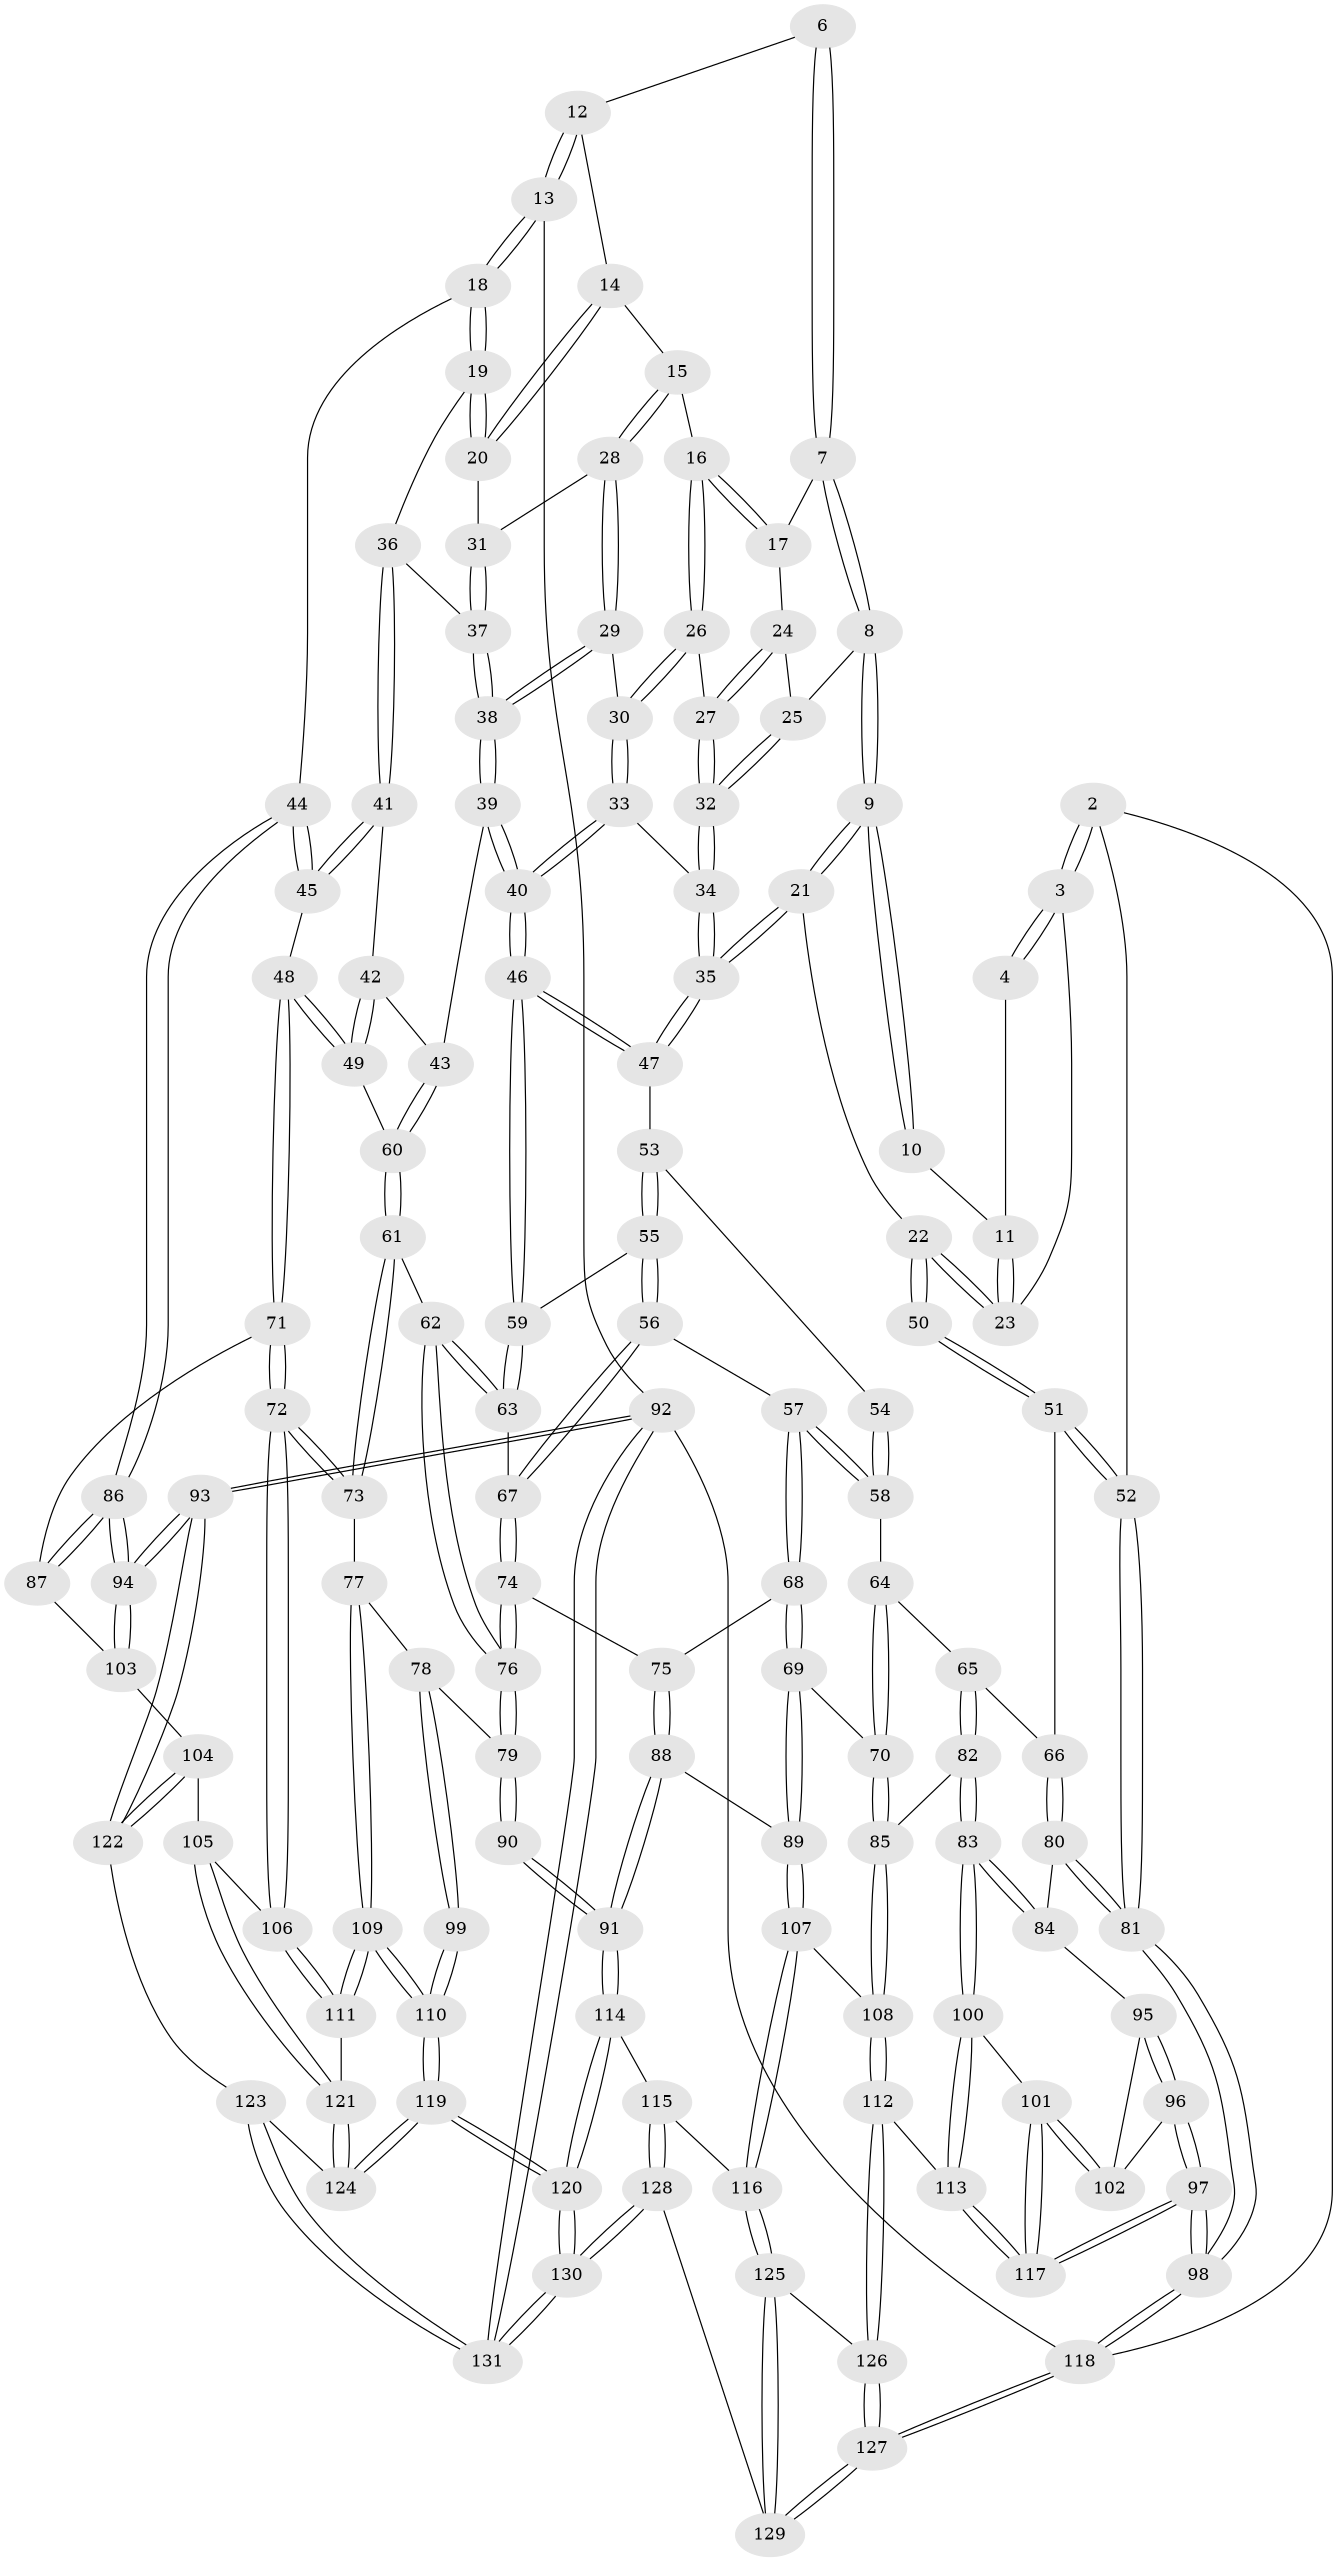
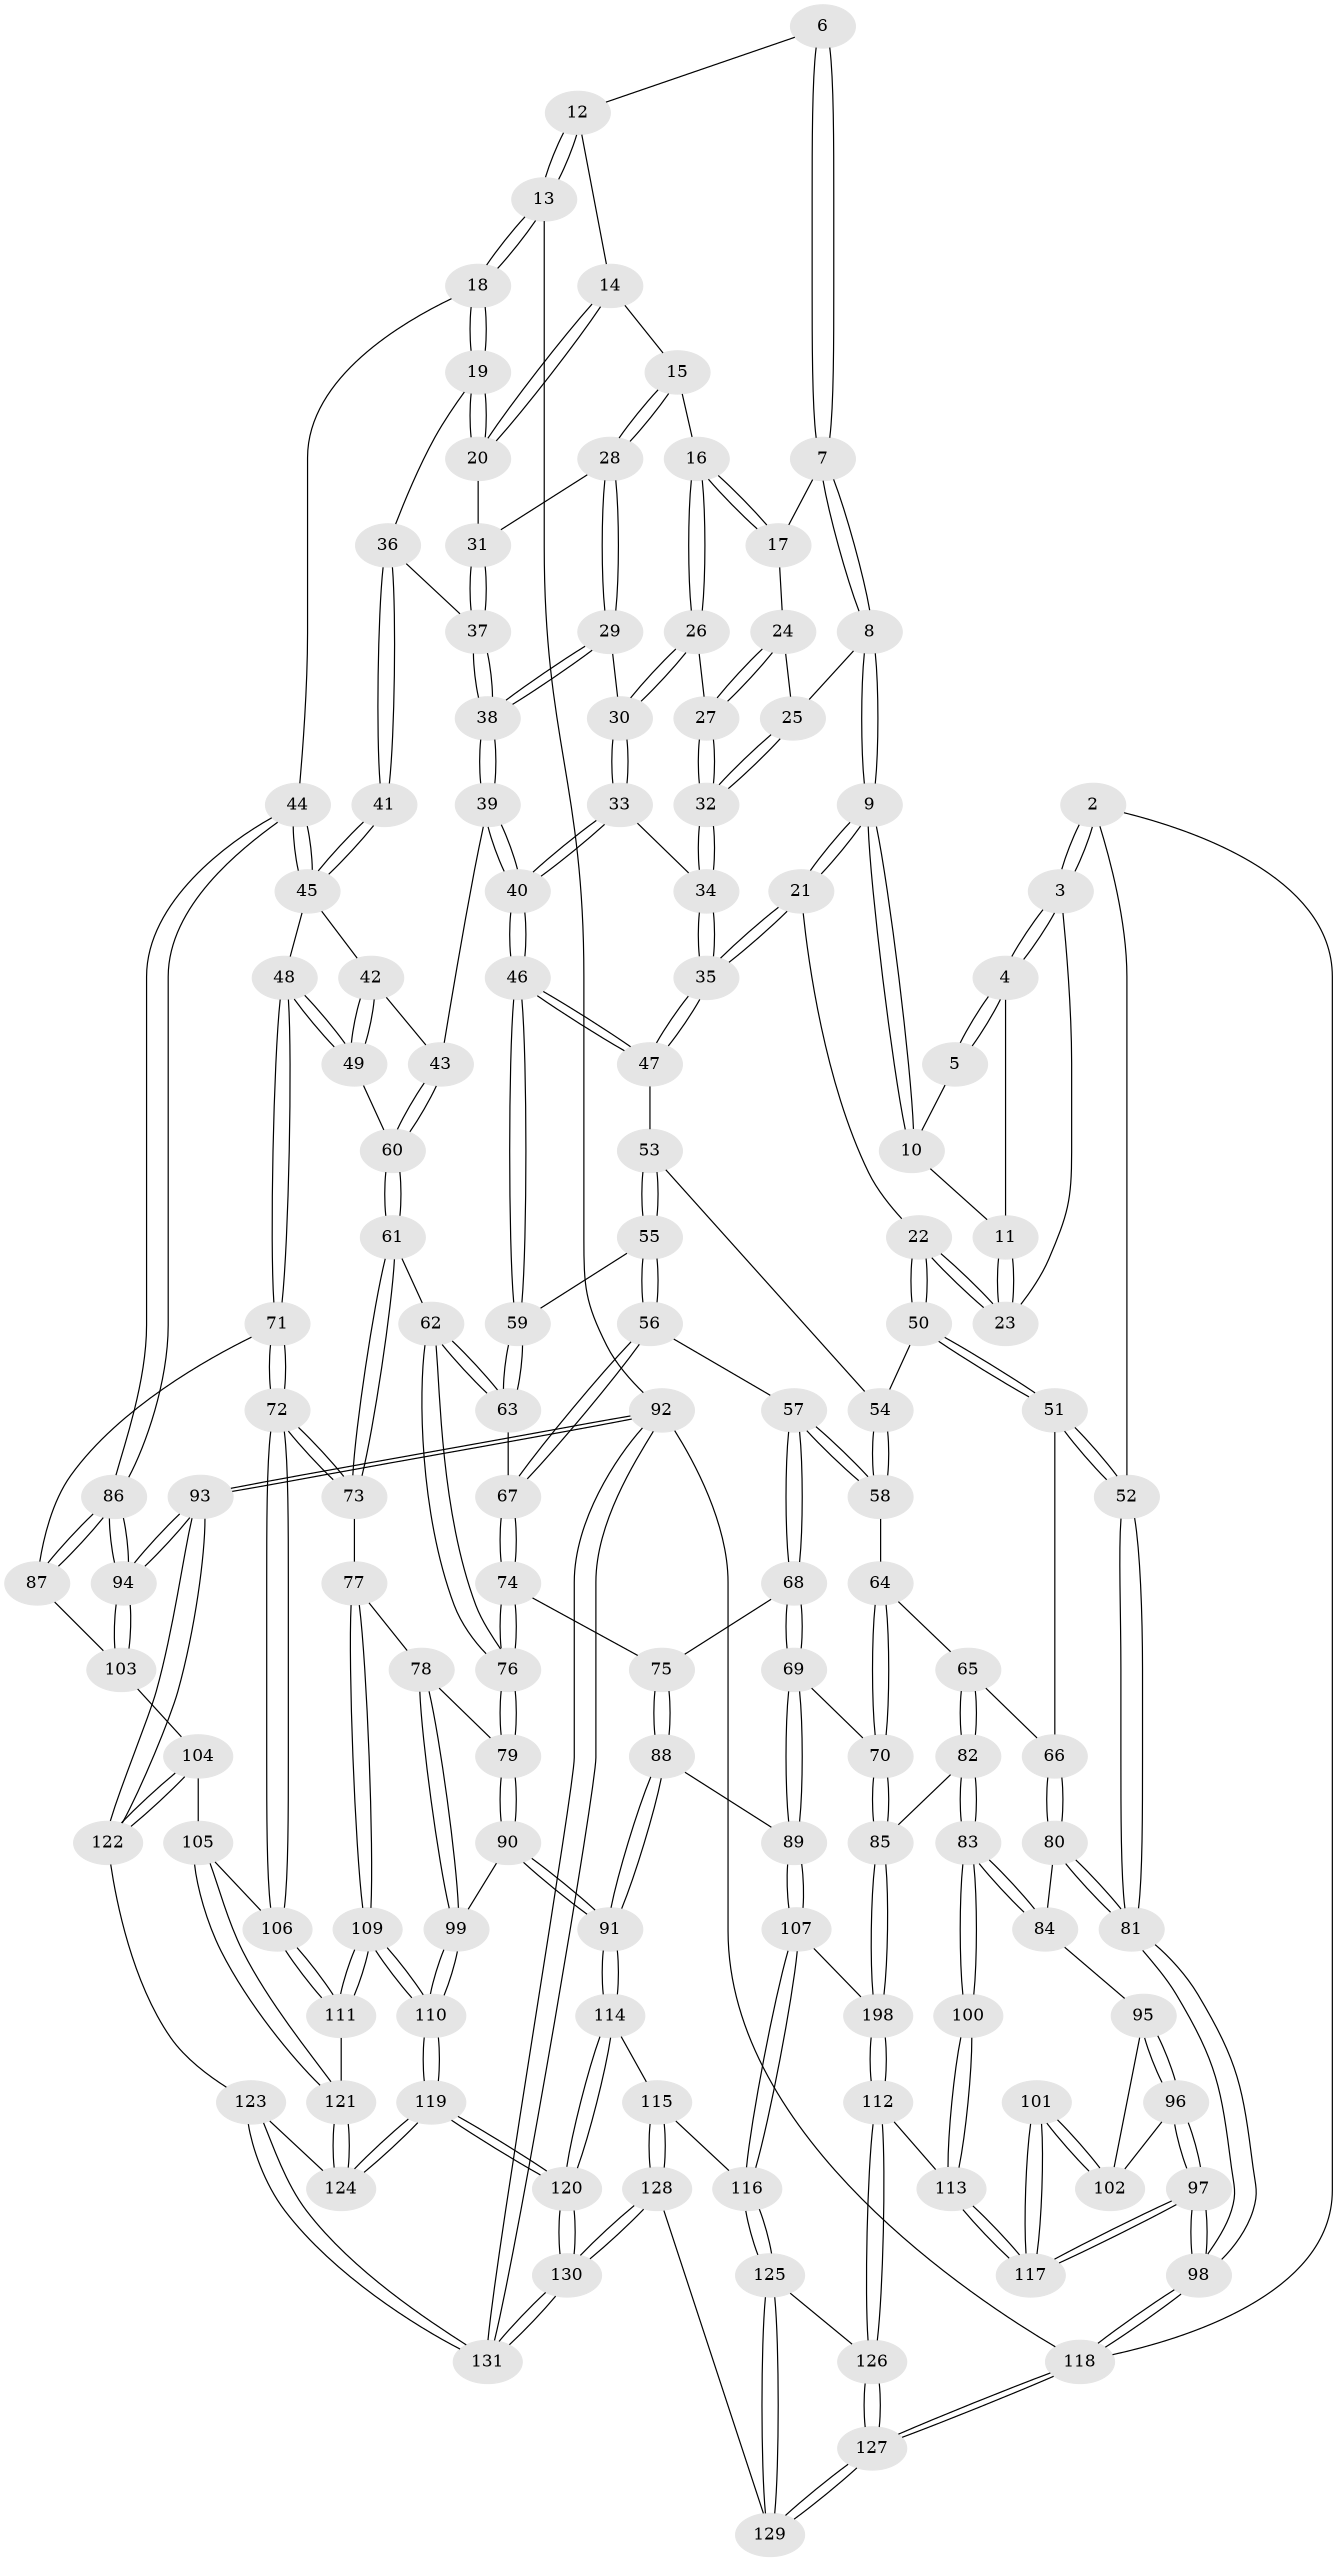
edge "41" -- "42": now "45" -- "42"
node "5": added
edge "50" -- "54": added
edge "90" -- "99": added
node "108": label "108" -> "198"
edge "100" -- "101": removed
